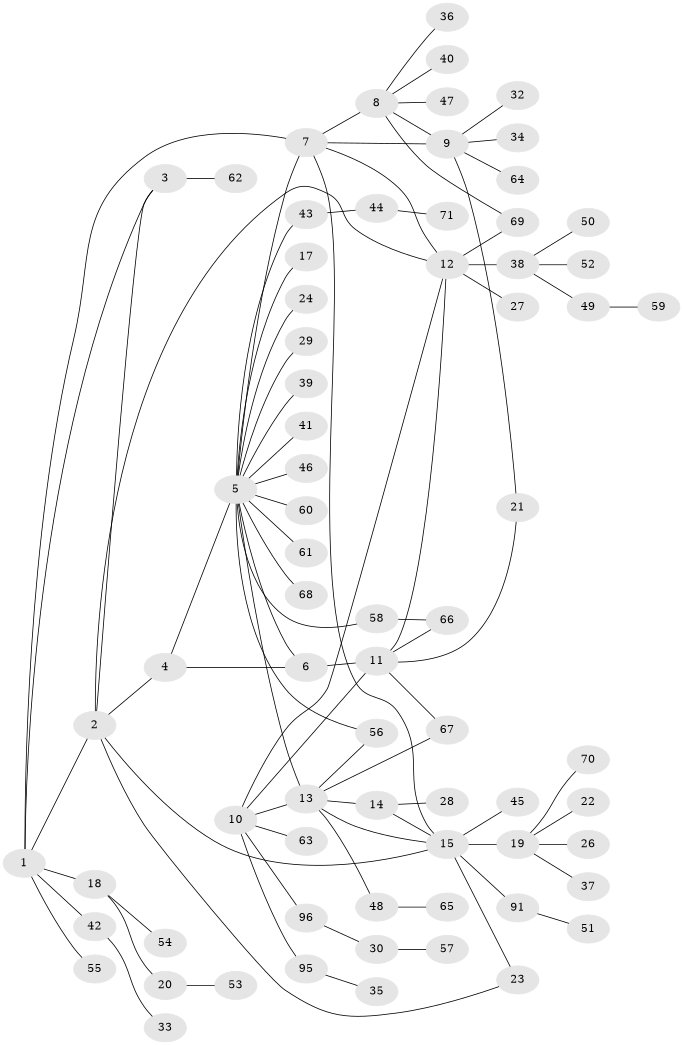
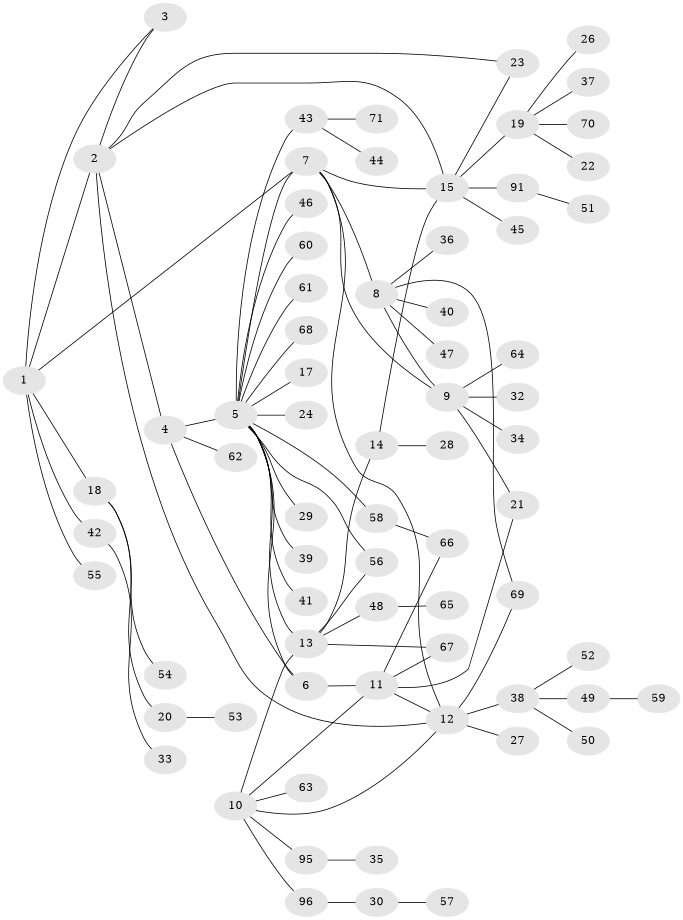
edge "3" -- "62": now "4" -- "62"
edge "44" -- "71": now "43" -- "71"
edge "13" -- "15": removed
